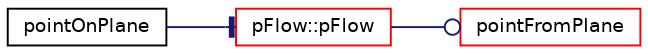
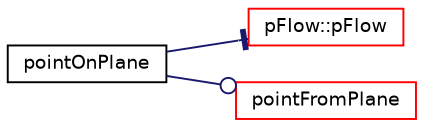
edge "pFlow::pFlow" -> "pointFromPlane": now "pointOnPlane" -> "pointFromPlane"
